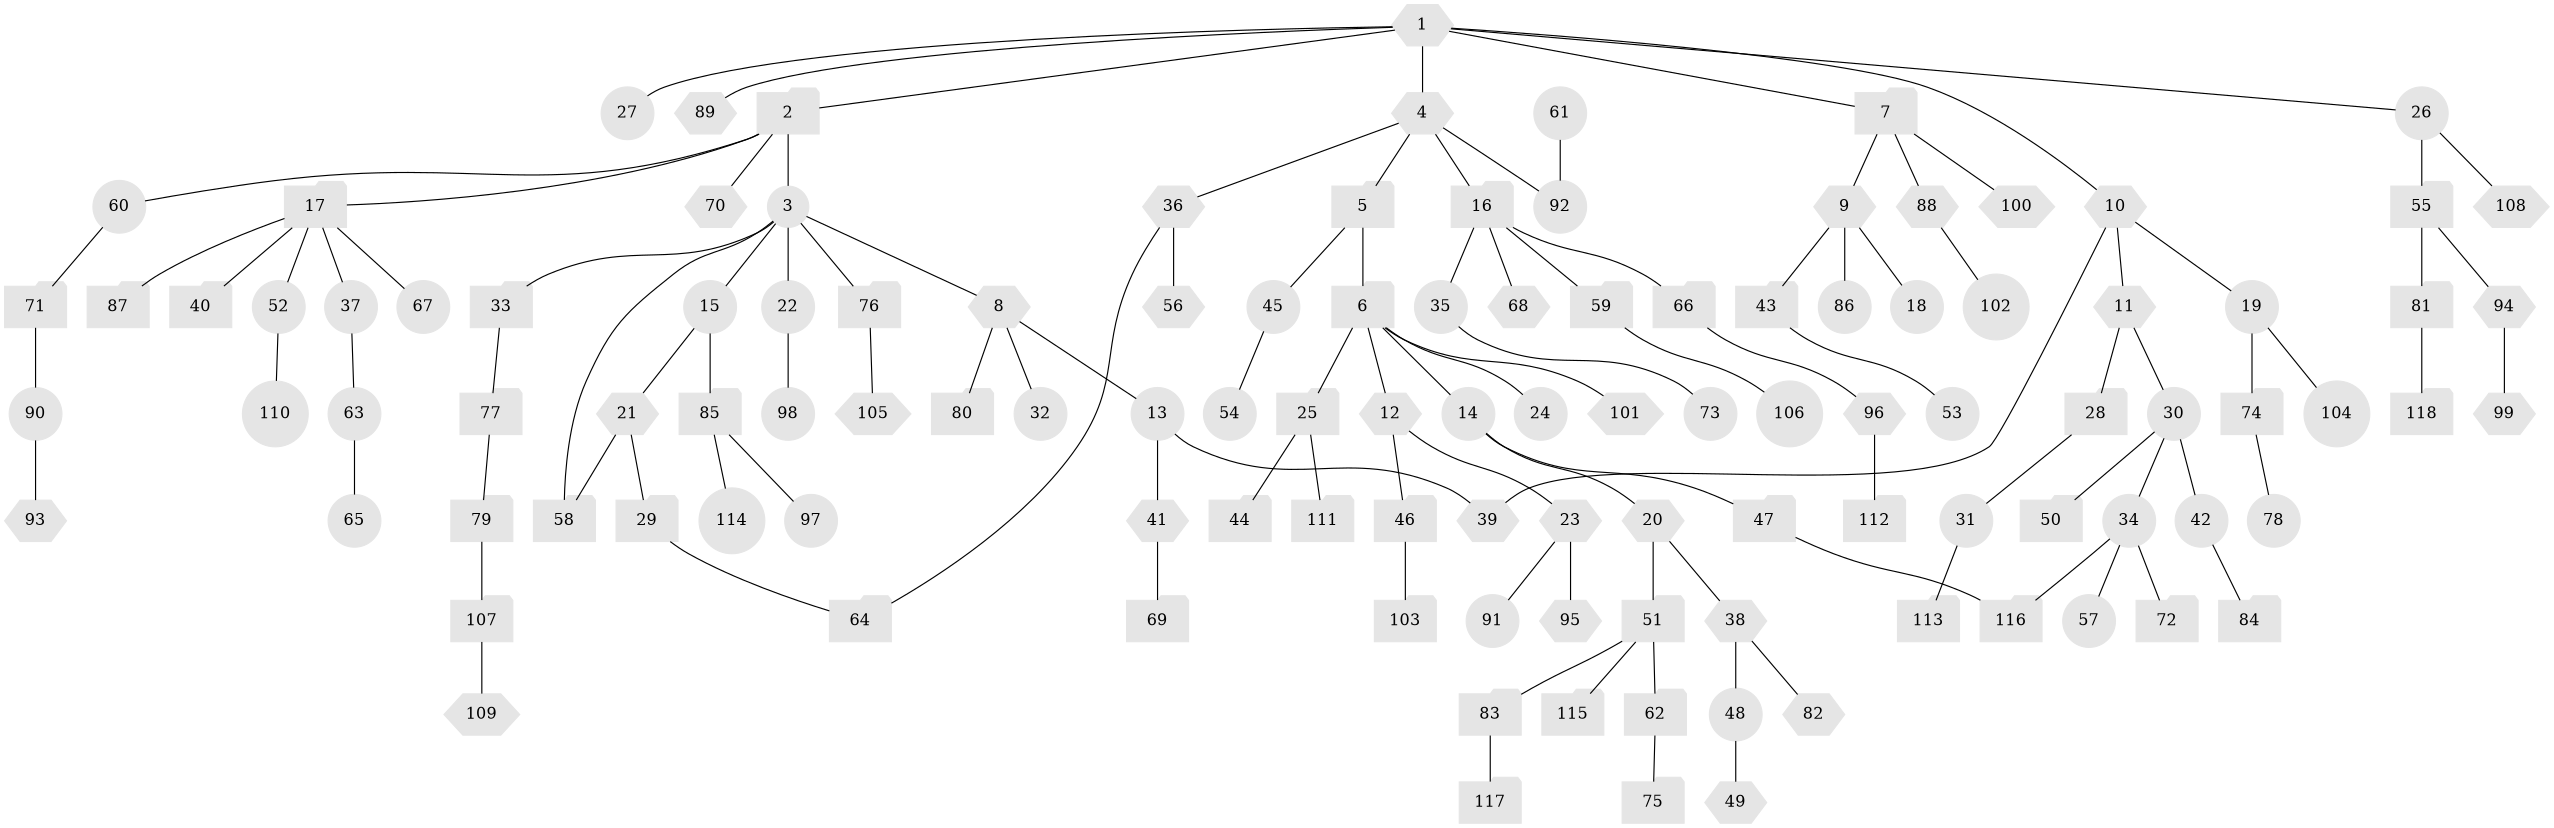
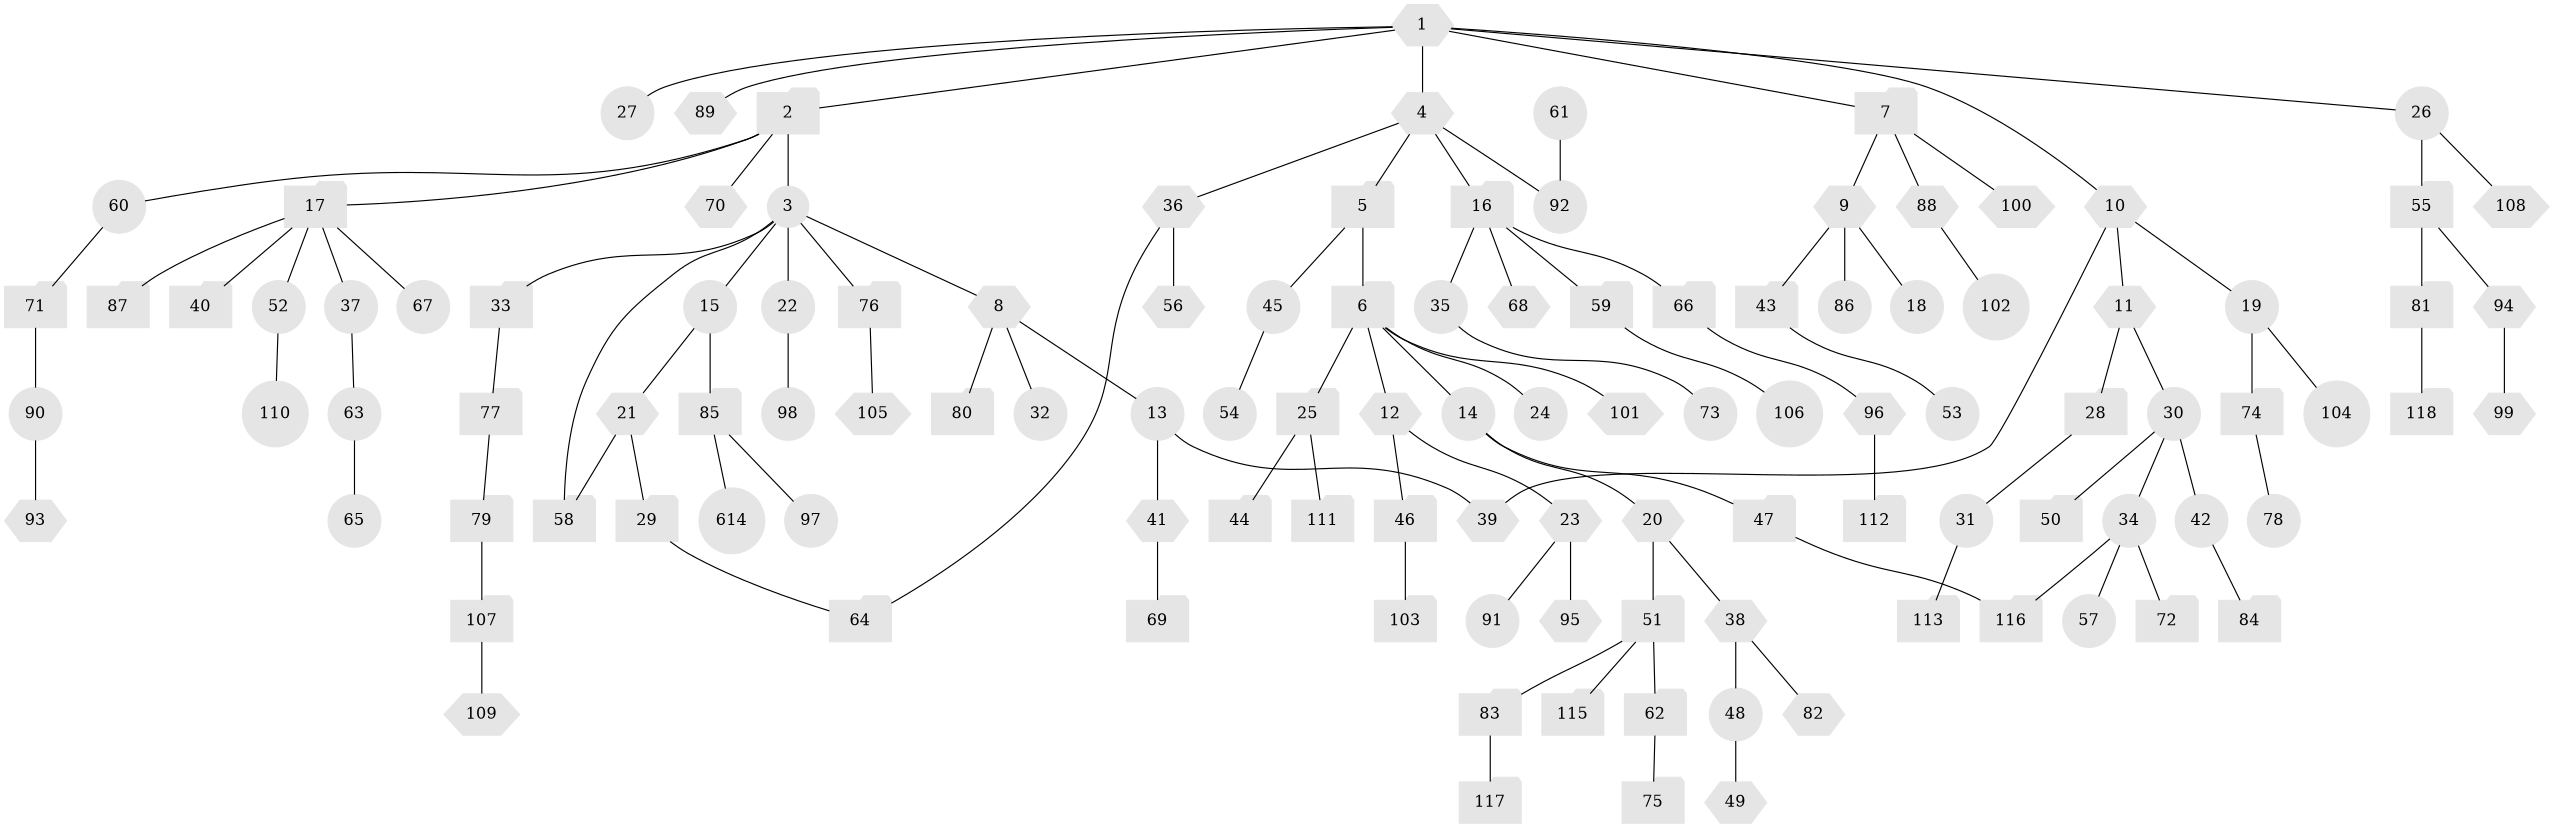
node "114": label "114" -> "614"
